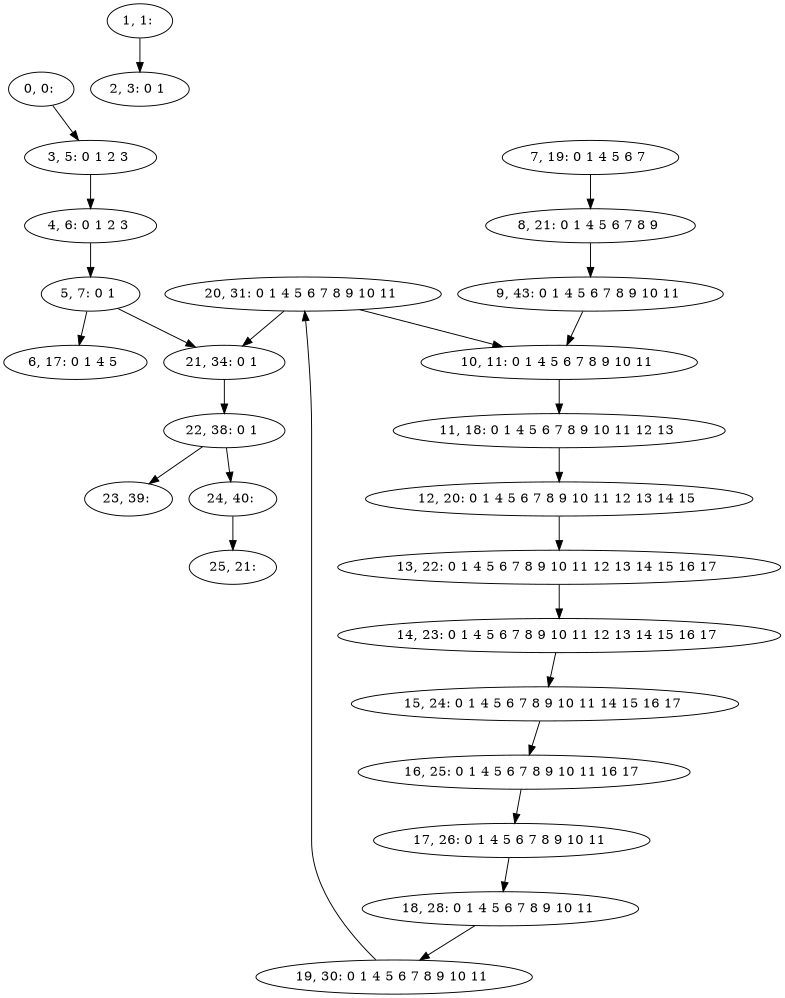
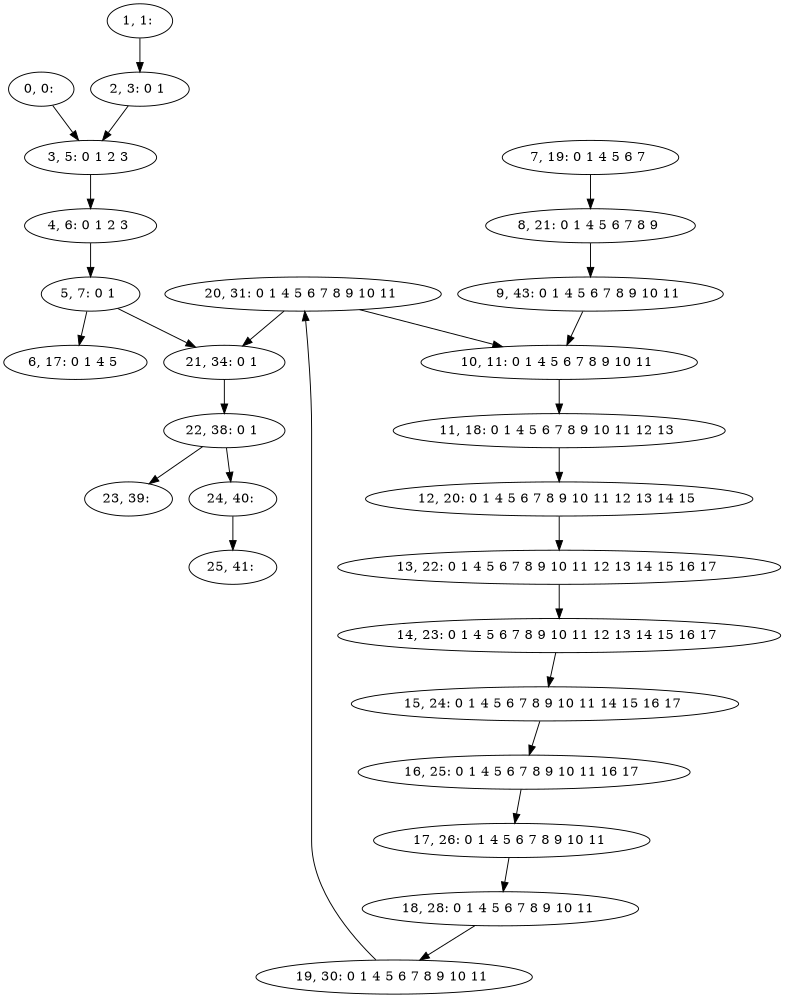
edge "2, 3: 0 1" -> "3, 5: 0 1 2 3": added
node "25, 21:": label "25, 21:" -> "25, 41:"
